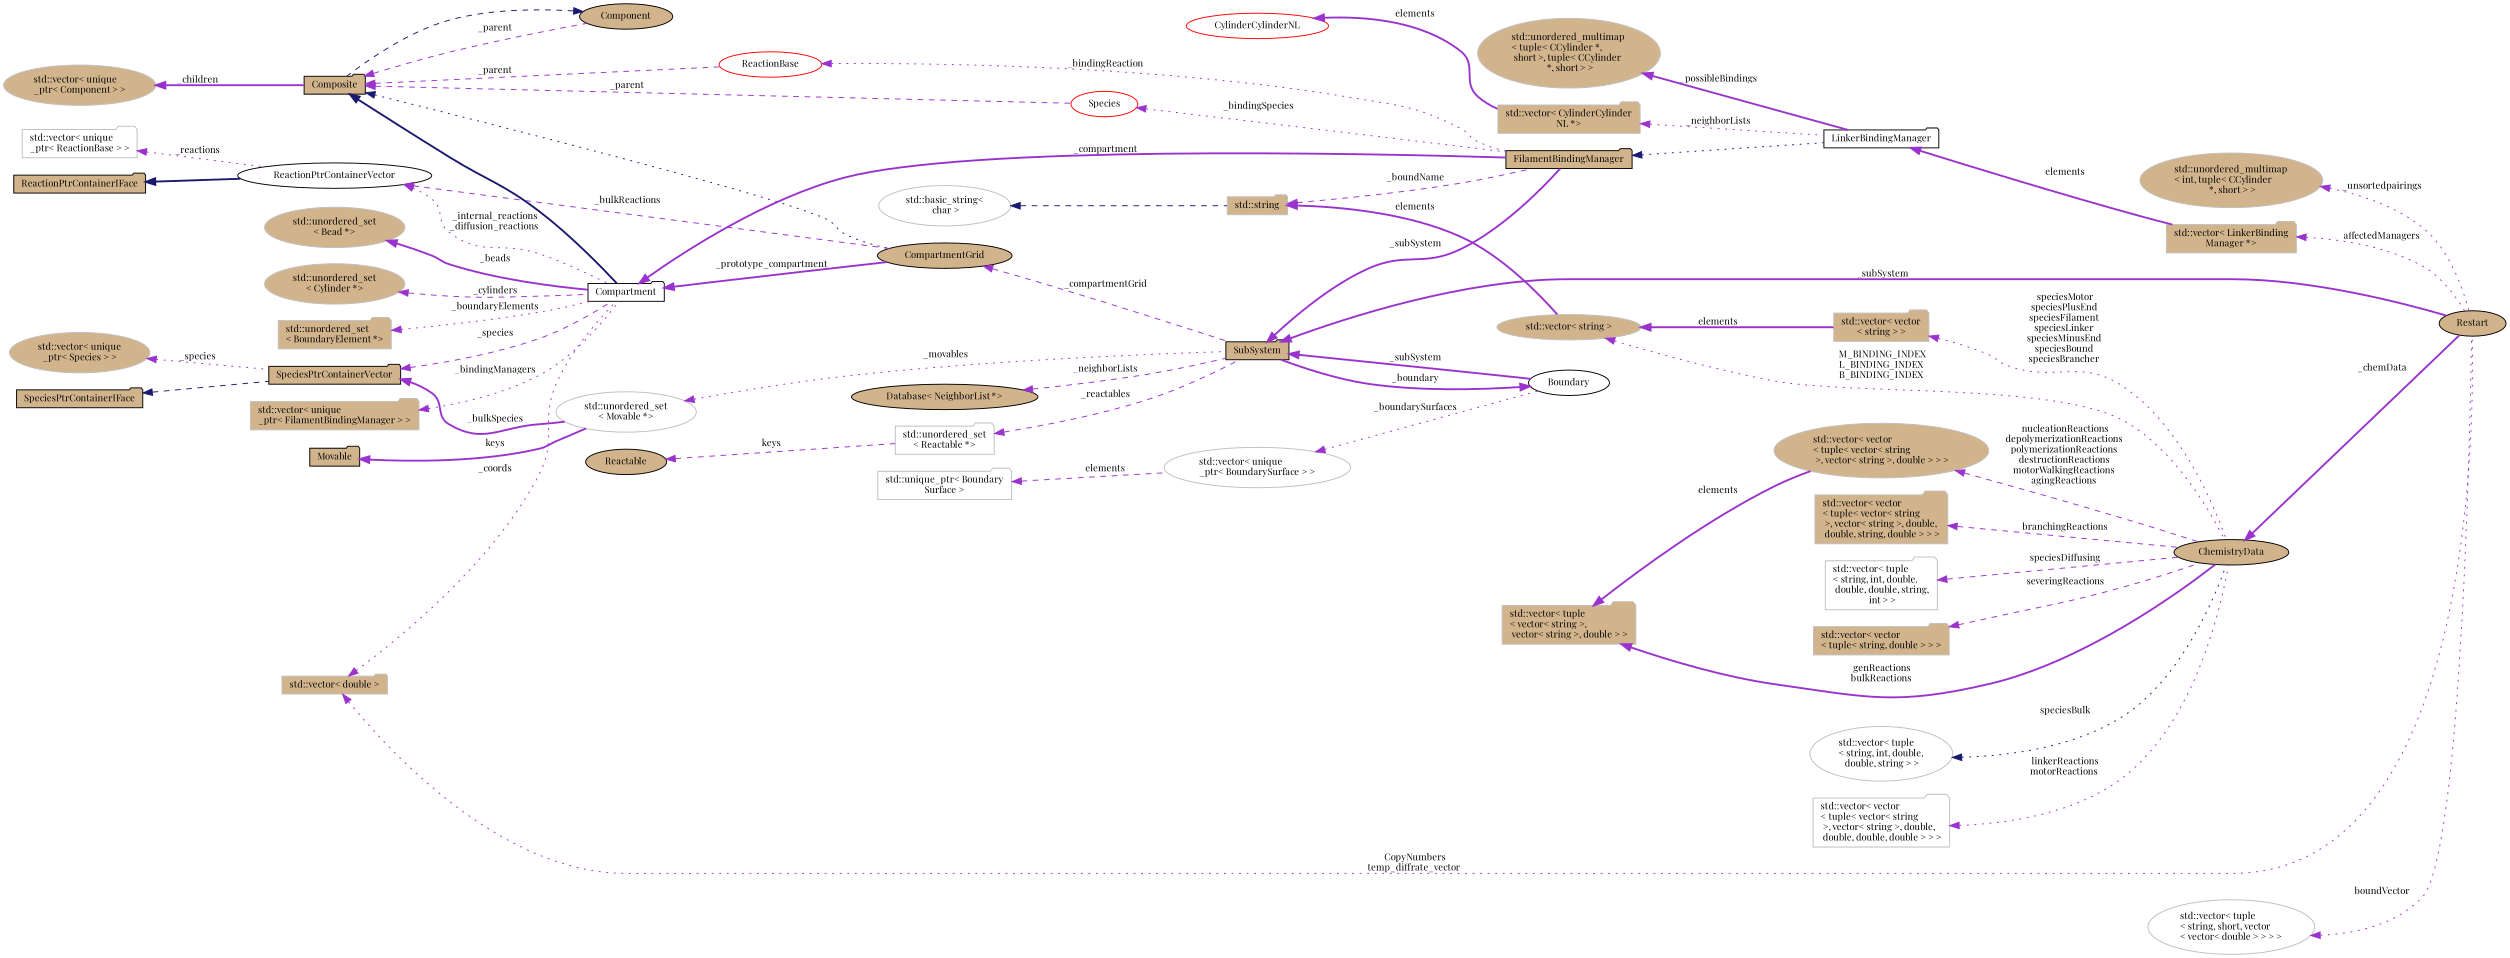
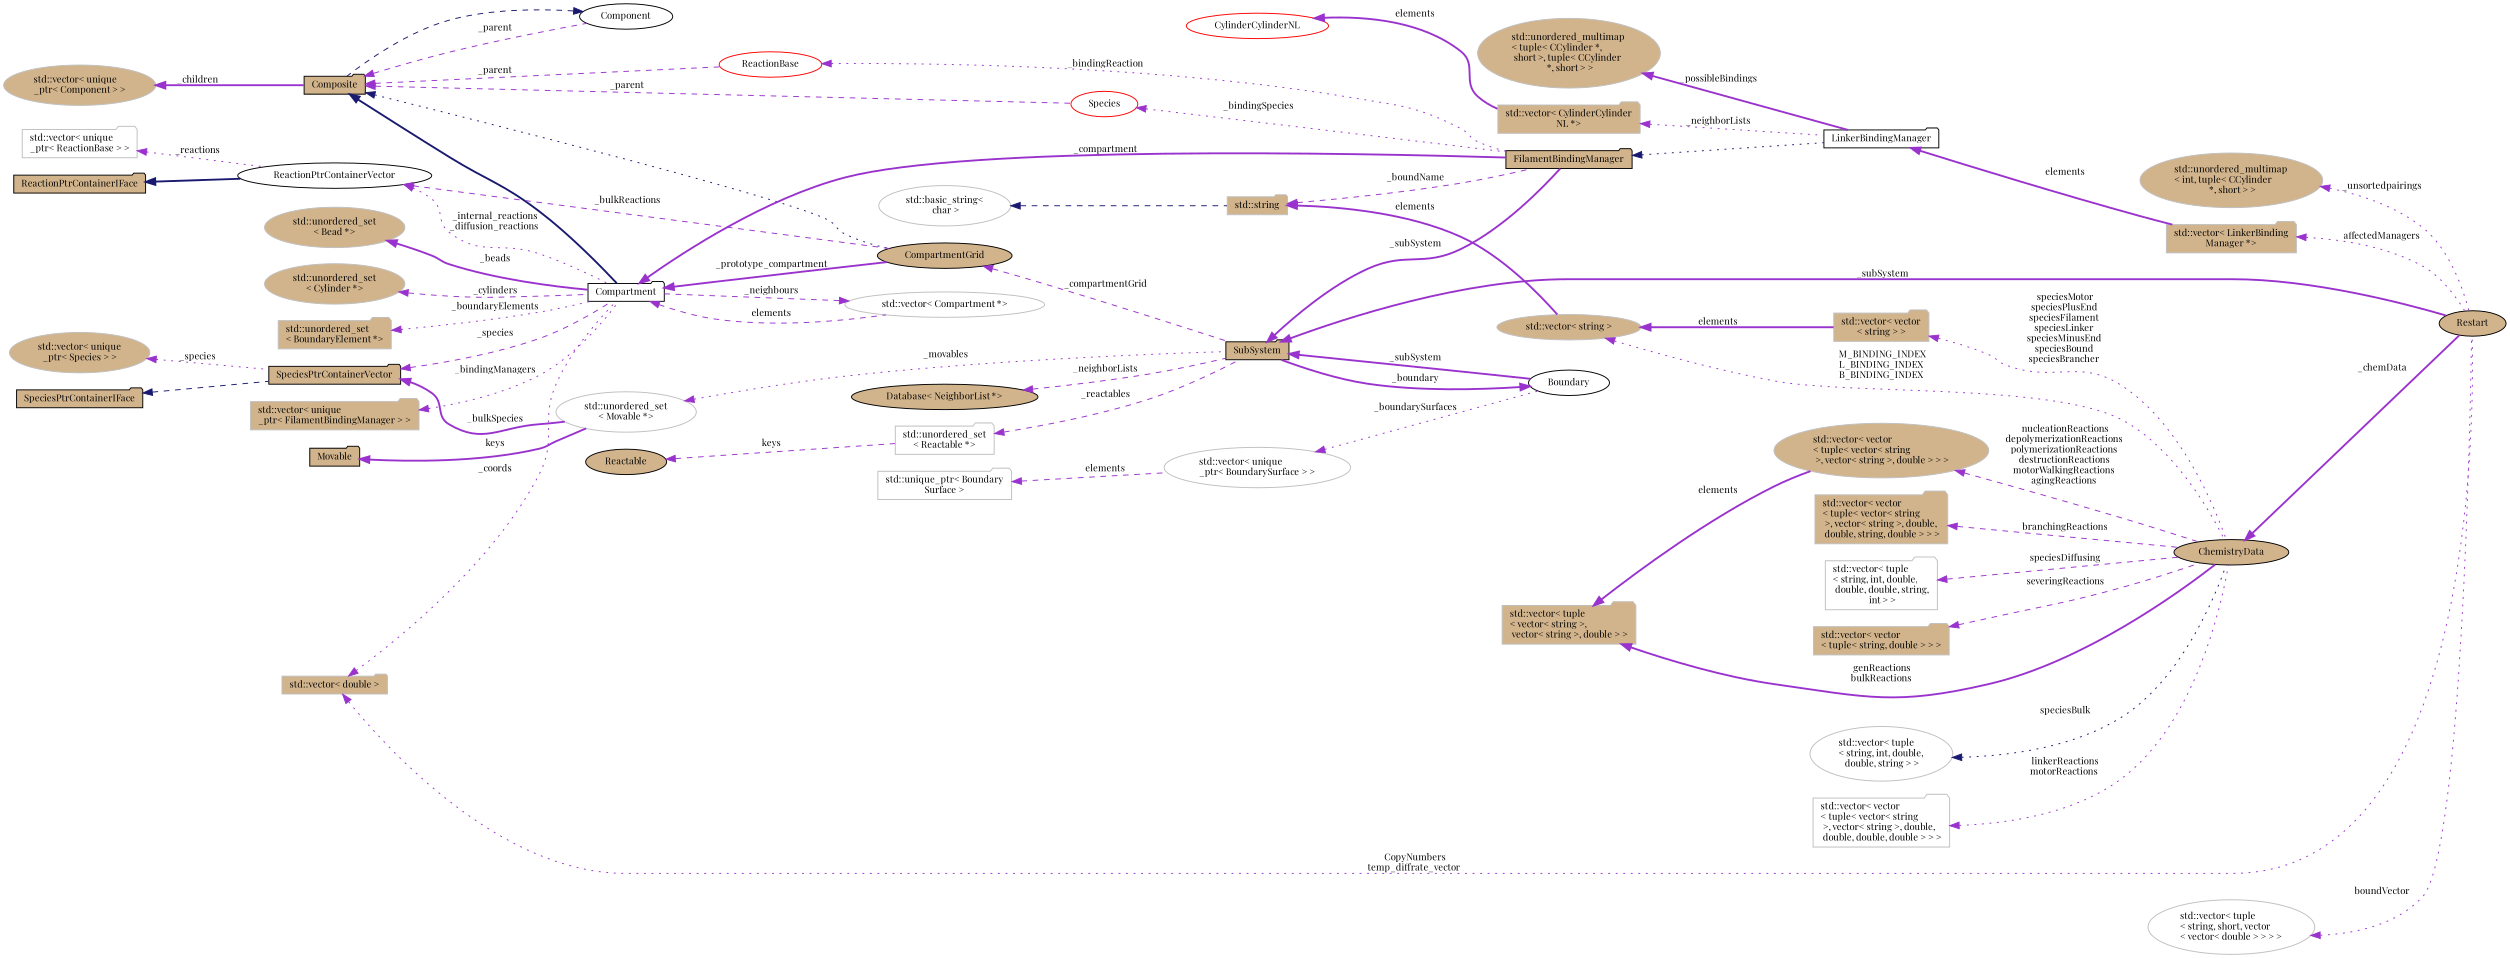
node "Component": fillcolor tan -> white
node "std::vector< Compartment *>": added
